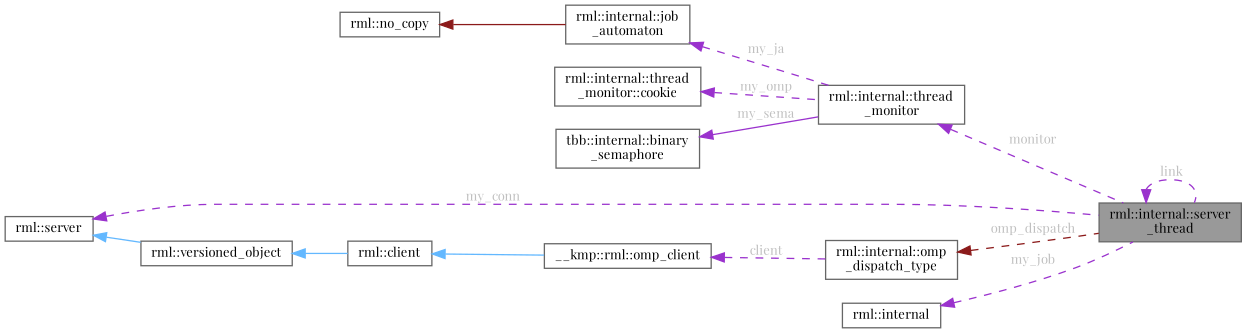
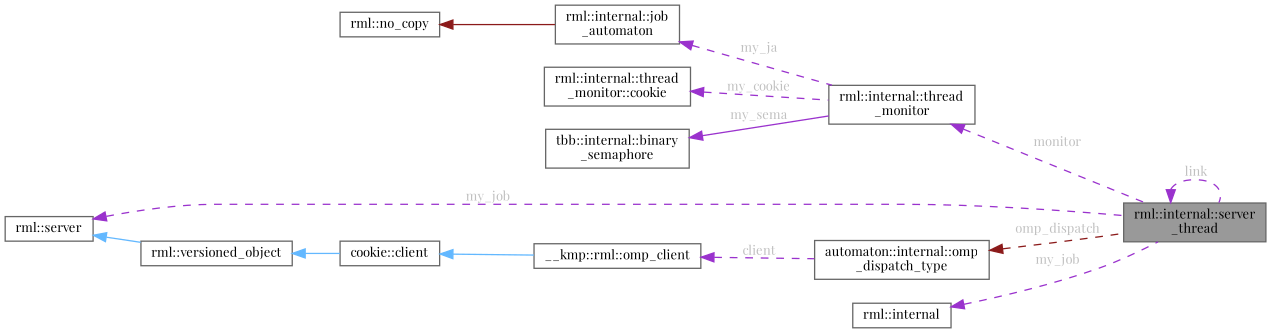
edge "rml::internal::thread _monitor" -> "rml::internal::thread _monitor::cookie": label " my_omp" -> " my_cookie"
edge "rml::internal::server _thread" -> "rml::server": label " my_conn" -> " my_job"
node "rml::client": label "rml::client" -> "cookie::client"
node "rml::internal::omp _dispatch_type": label "rml::internal::omp _dispatch_type" -> "automaton::internal::omp _dispatch_type"
